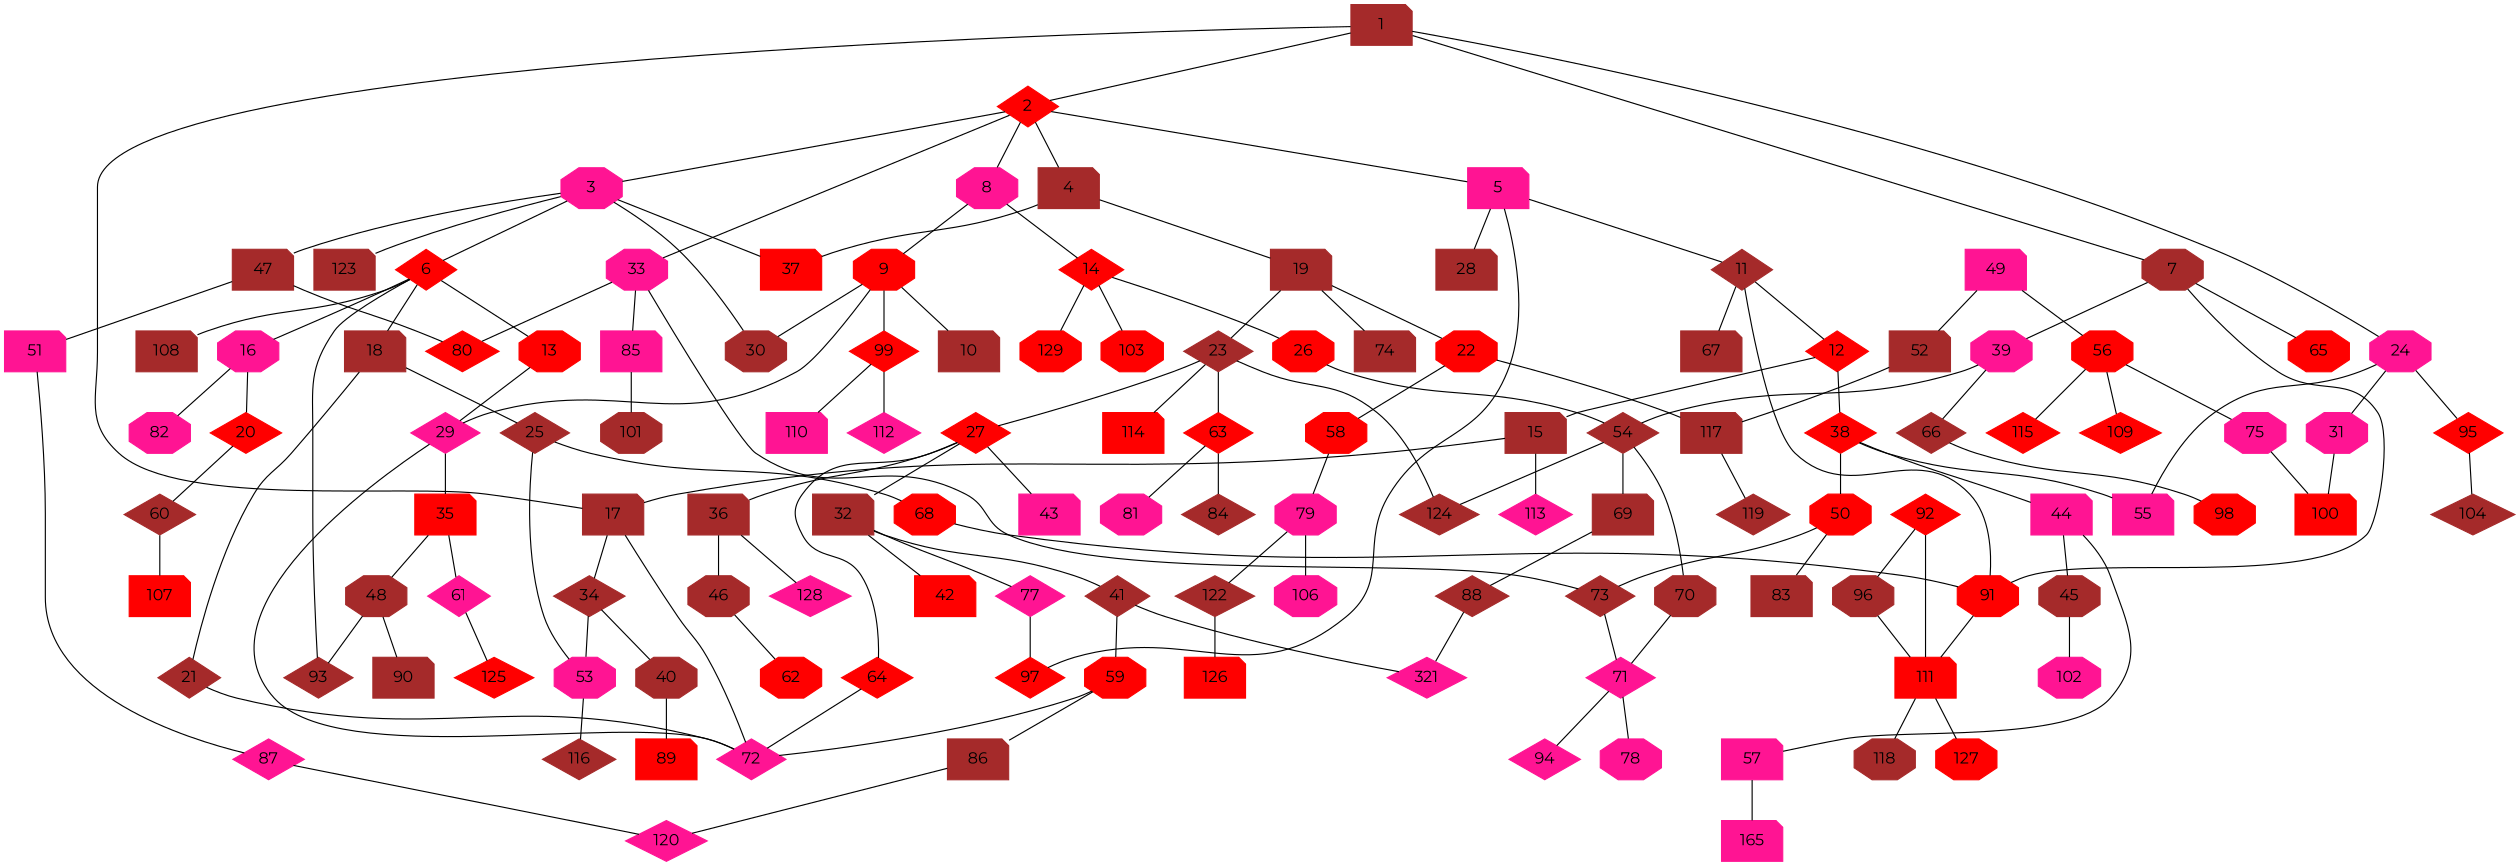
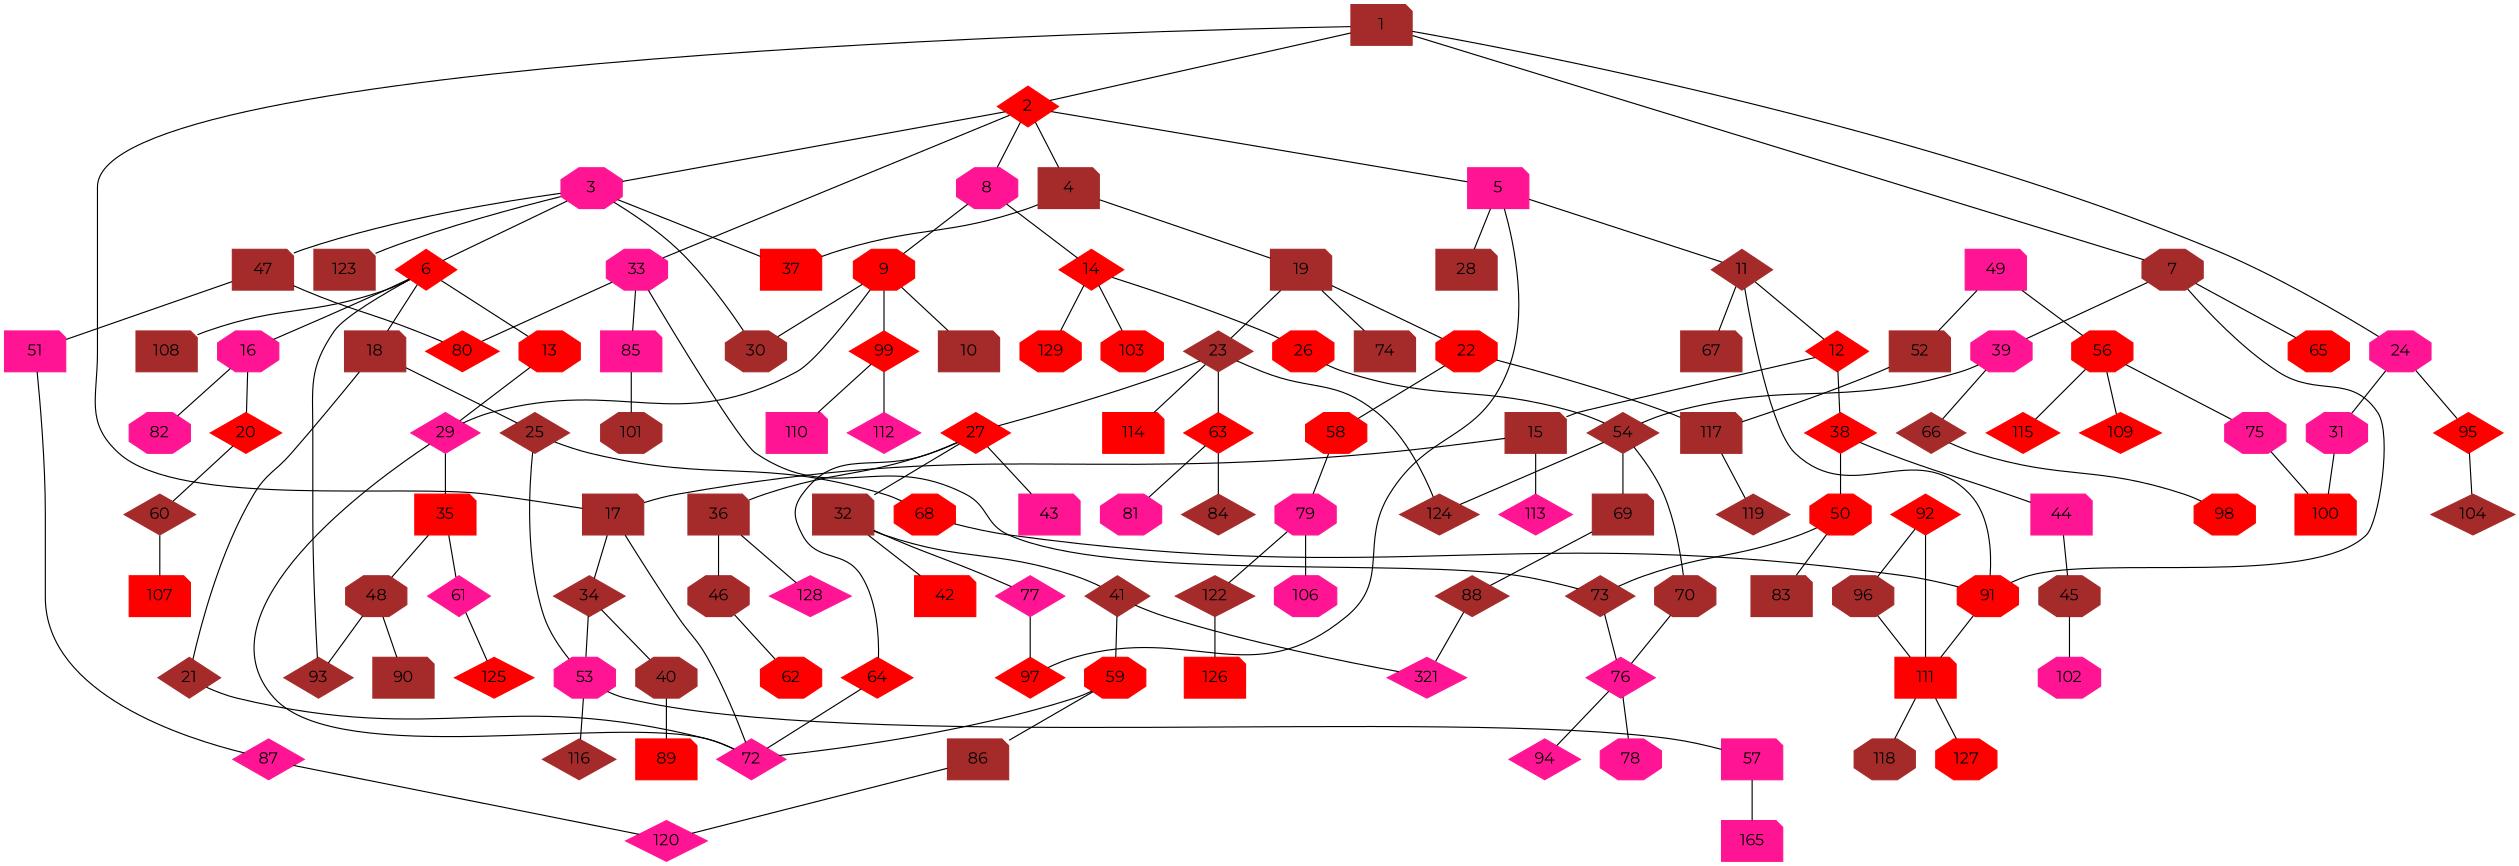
node "55": removed
node "71": label "71" -> "76"
edge "44" -- "57": now "53" -- "57"
